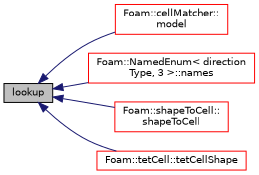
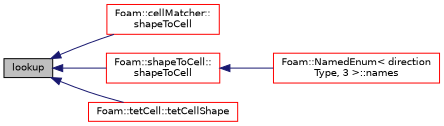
node "Foam::cellMatcher:: model": label "Foam::cellMatcher:: model" -> "Foam::cellMatcher:: shapeToCell"
edge "Foam::NamedEnum< direction Type, 3 >::names" -> "lookup": now "Foam::NamedEnum< direction Type, 3 >::names" -> "Foam::shapeToCell:: shapeToCell"
